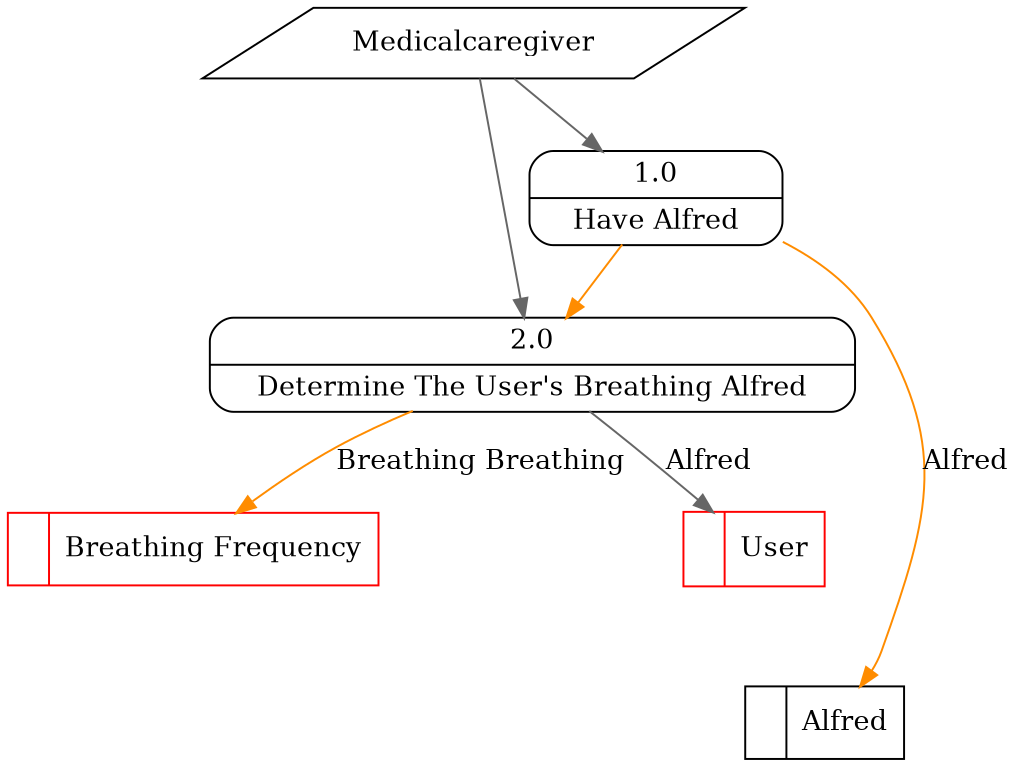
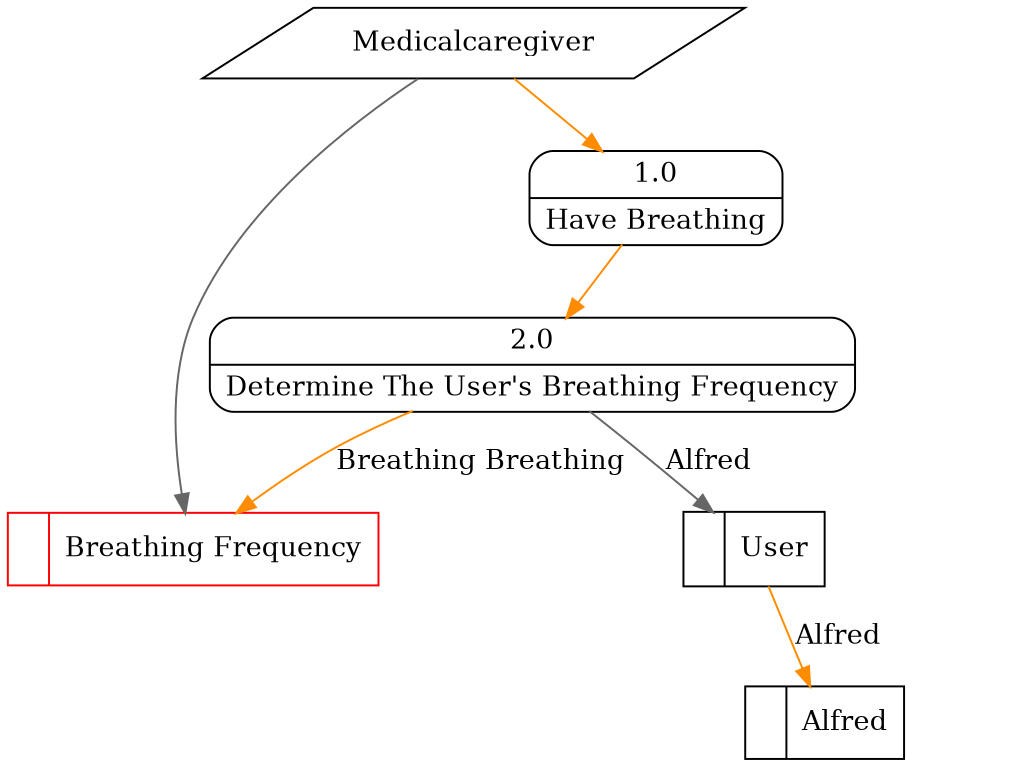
edge "Medicalcaregiver" -> "1.0": color gray40 -> darkorange
edge "Medicalcaregiver" -> "2.0": now "Medicalcaregiver" -> "Breathing Frequency"
node "1.0": text "Have Alfred" -> "Have Breathing"
node "2.0": text "Determine The User's Breathing Alfred" -> "Determine The User's Breathing Frequency"
edge "1.0" -> "Alfred": now "User" -> "Alfred"
node "User": color red -> black
